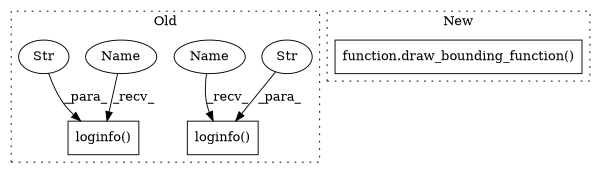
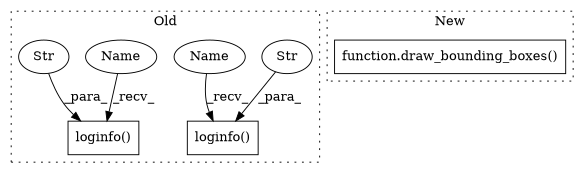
node "function.draw_bounding_function()": label "function.draw_bounding_function()" -> "function.draw_bounding_boxes()"
